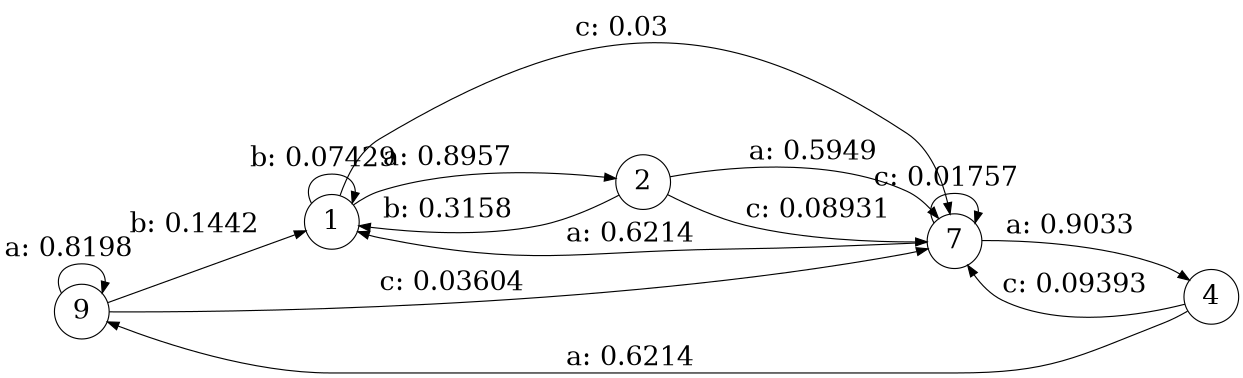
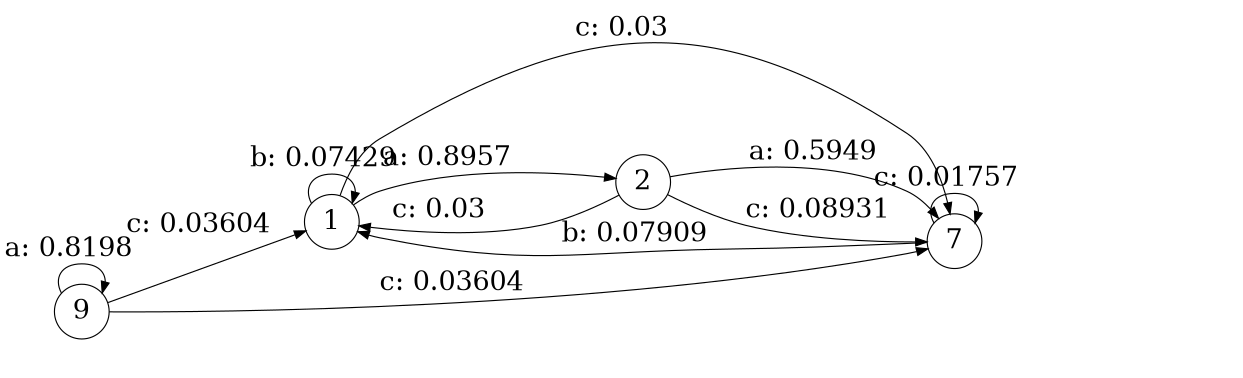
edge "2" -> "1": label "b: 0.3158   " -> "c: 0.03     "
edge "9" -> "1": label "b: 0.1442   " -> "c: 0.03604  "
edge "7" -> "1": label "a: 0.6214   " -> "b: 0.07909  "
node "4": removed
